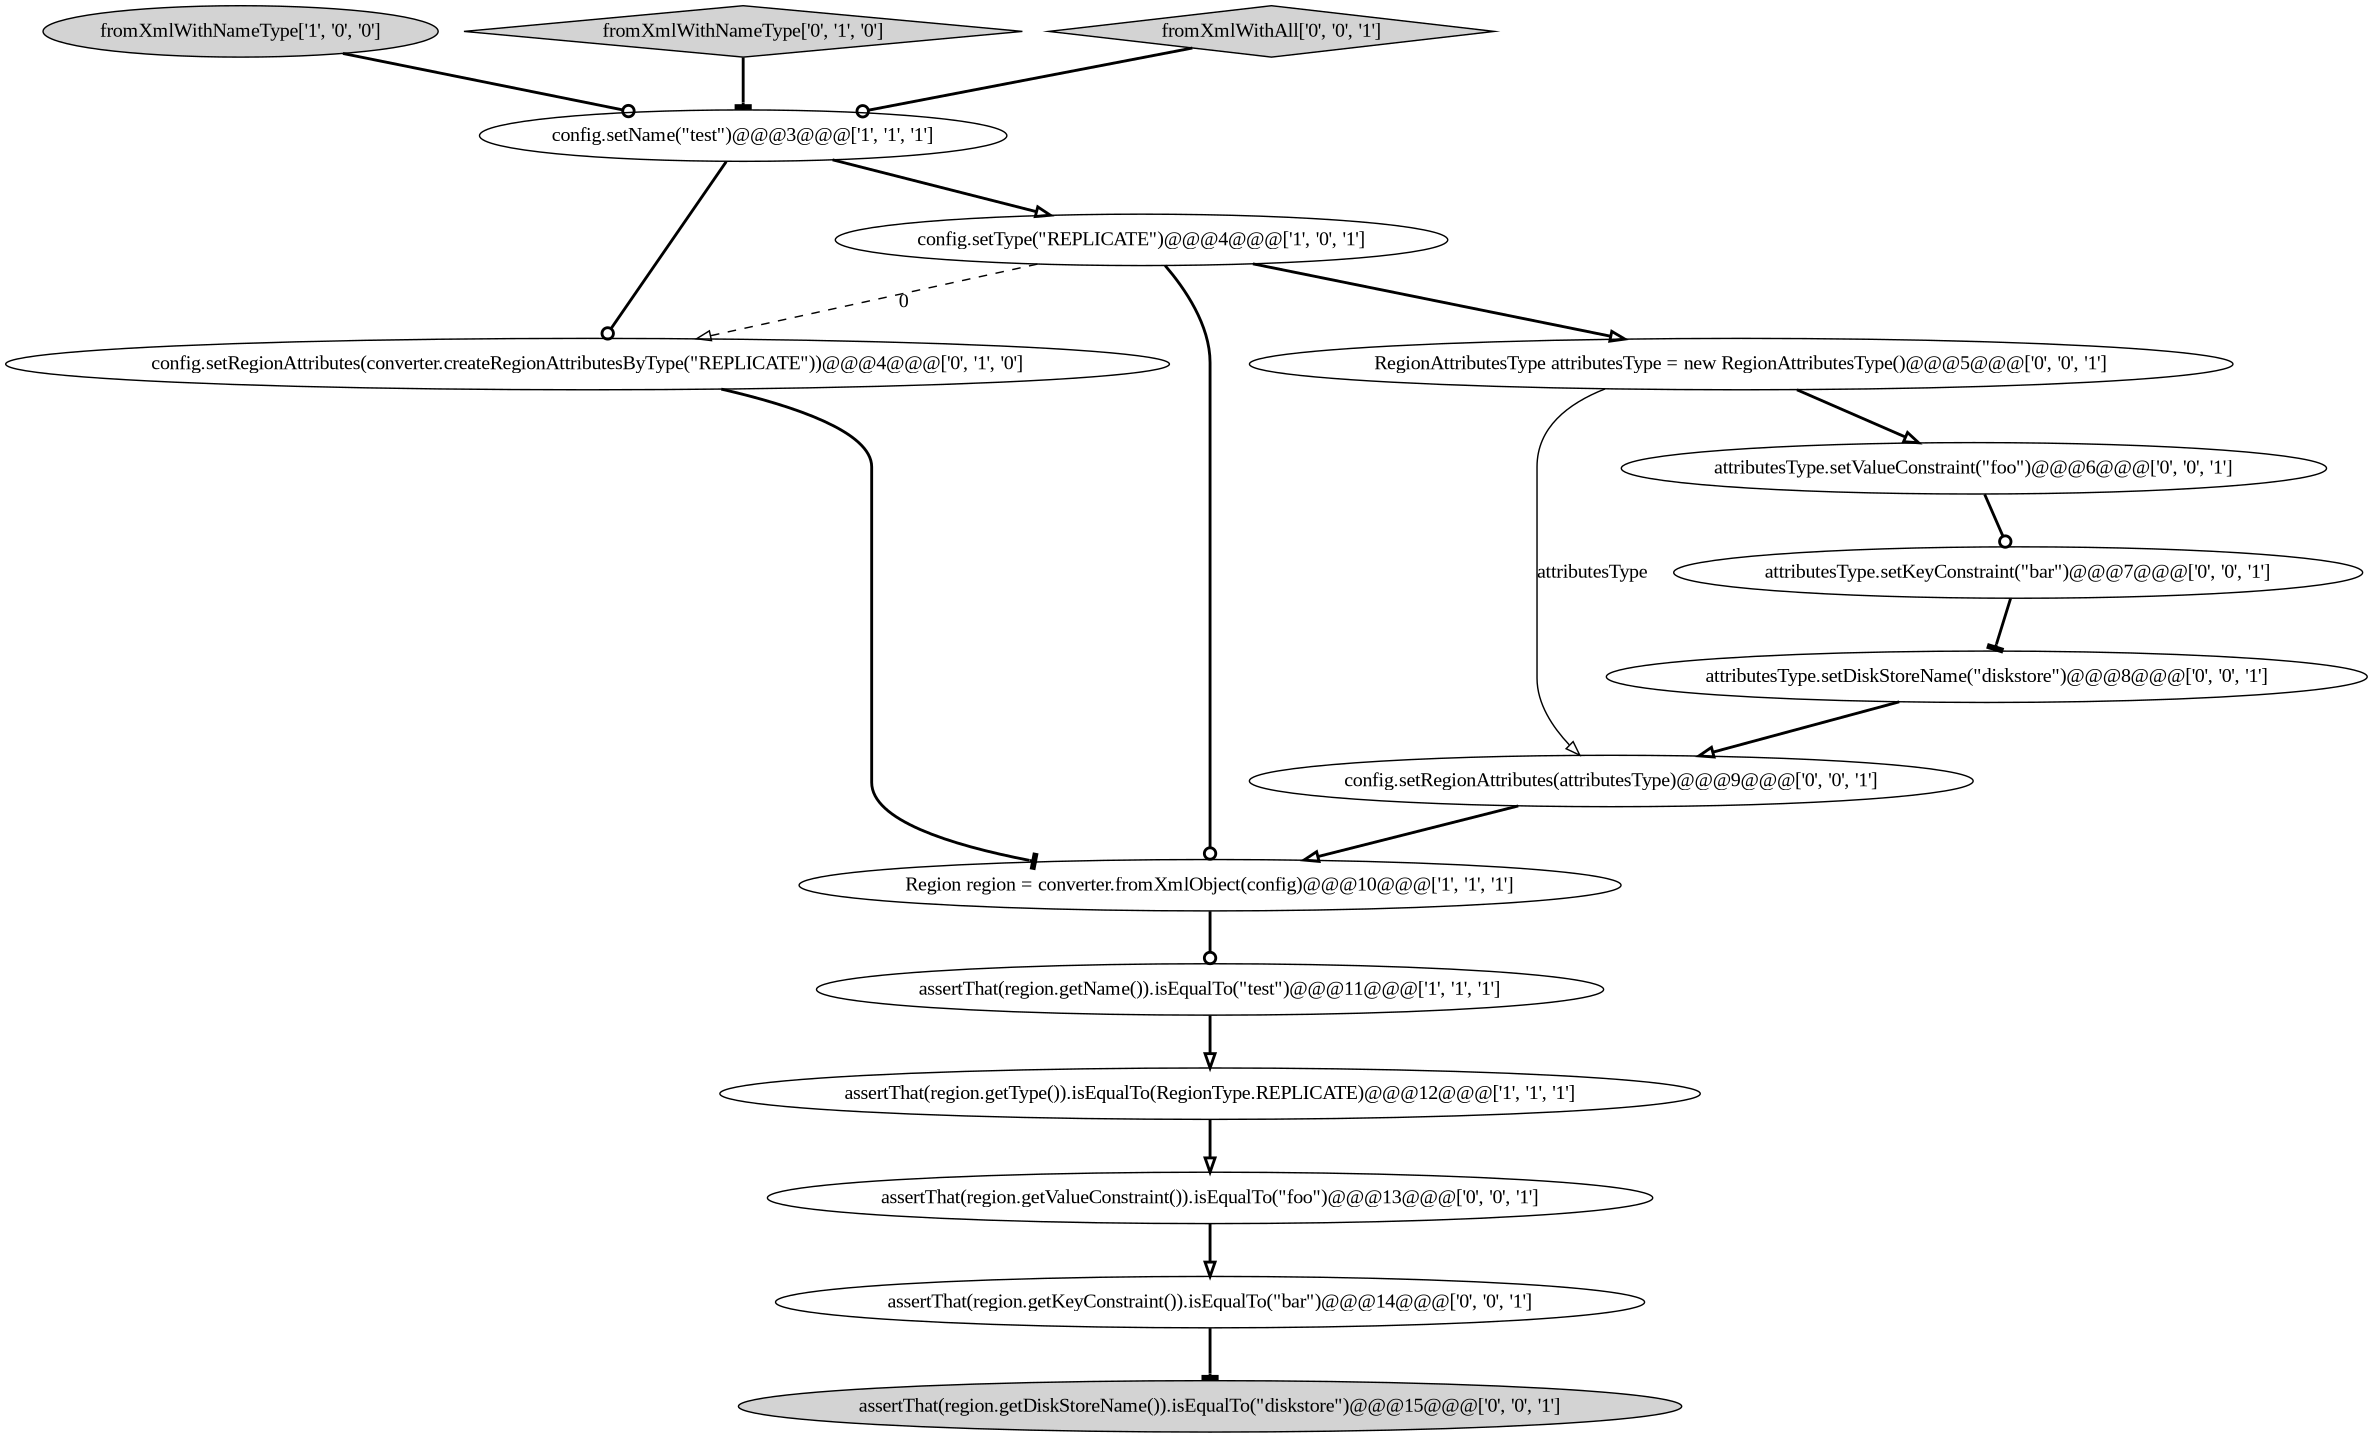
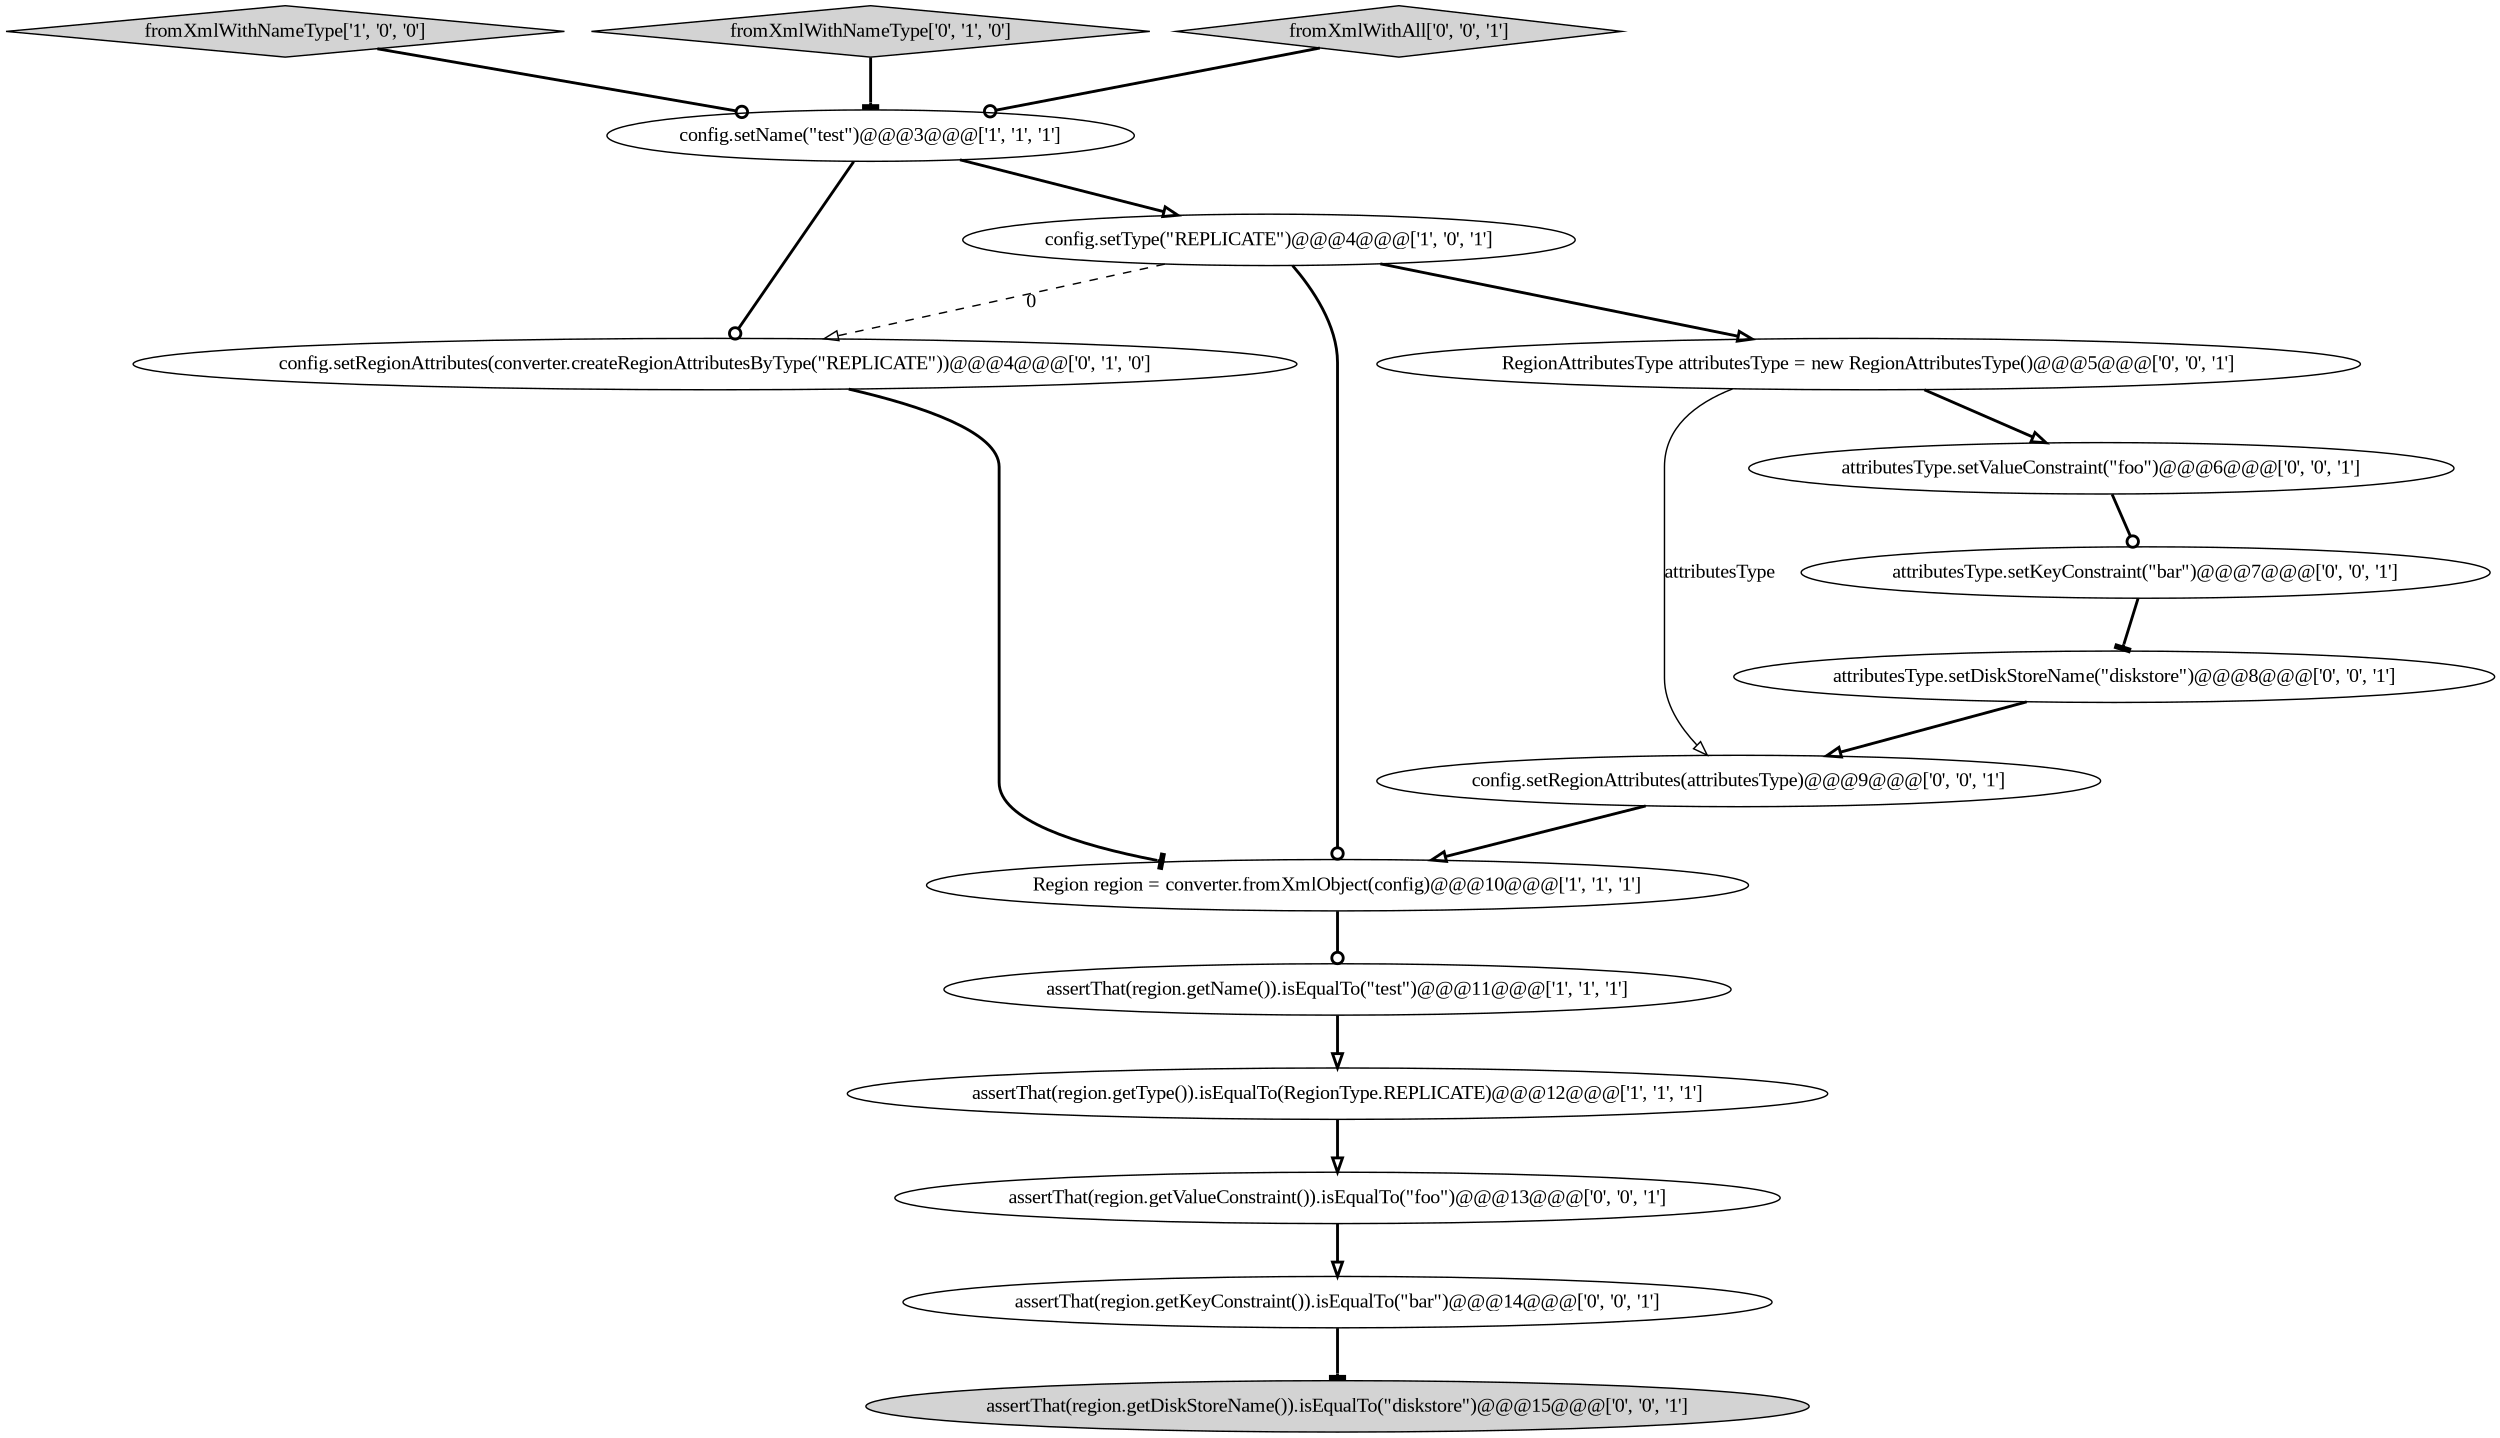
node "fromXmlWithNameType['1', '0', '0']": shape ellipse -> diamond
